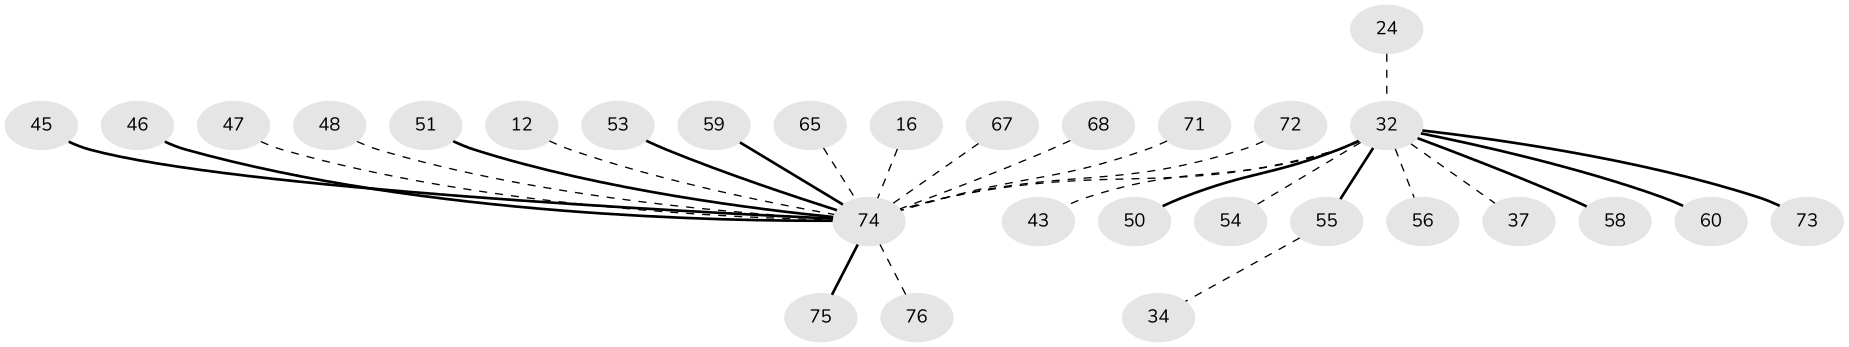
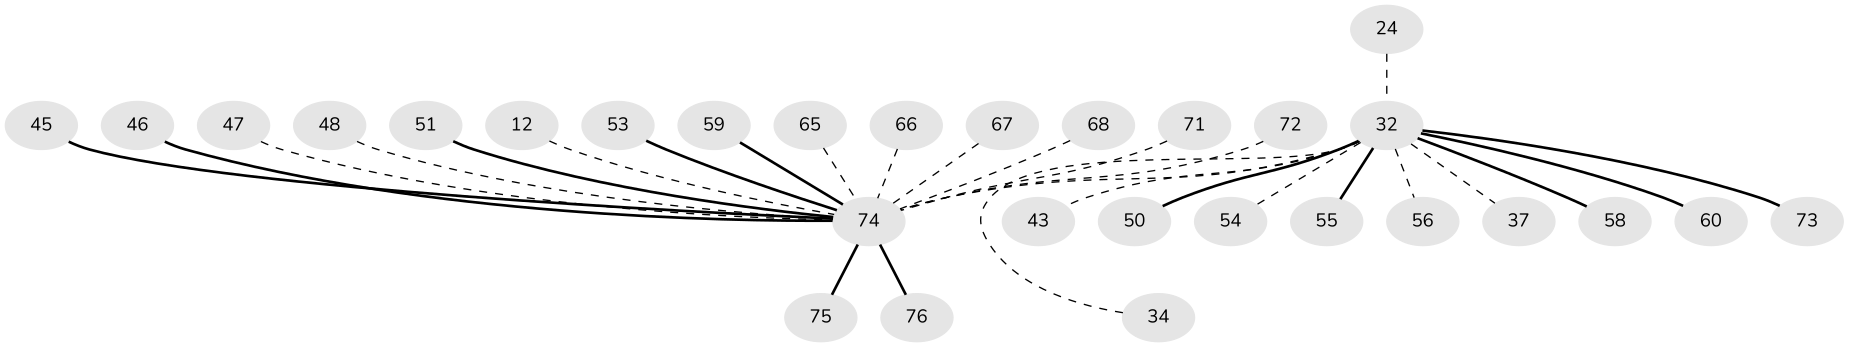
node "16": label "16" -> "66"
edge "74" -- "76": style dashed -> bold
edge "55" -- "34": now "32" -- "34"
